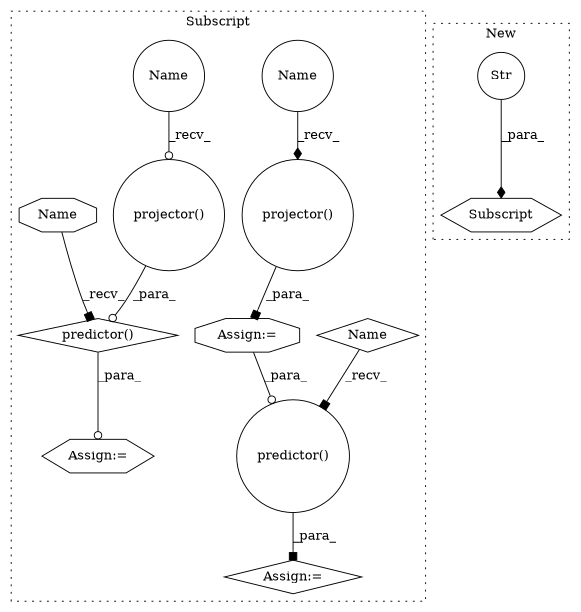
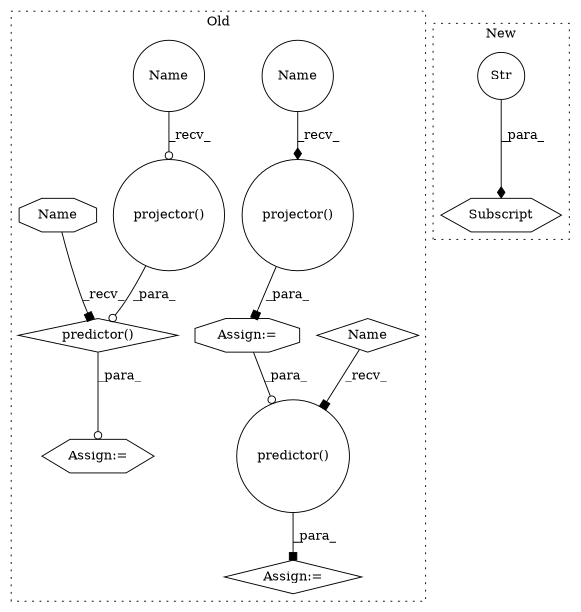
cluster "Subscript": label "Subscript" -> "Old"
